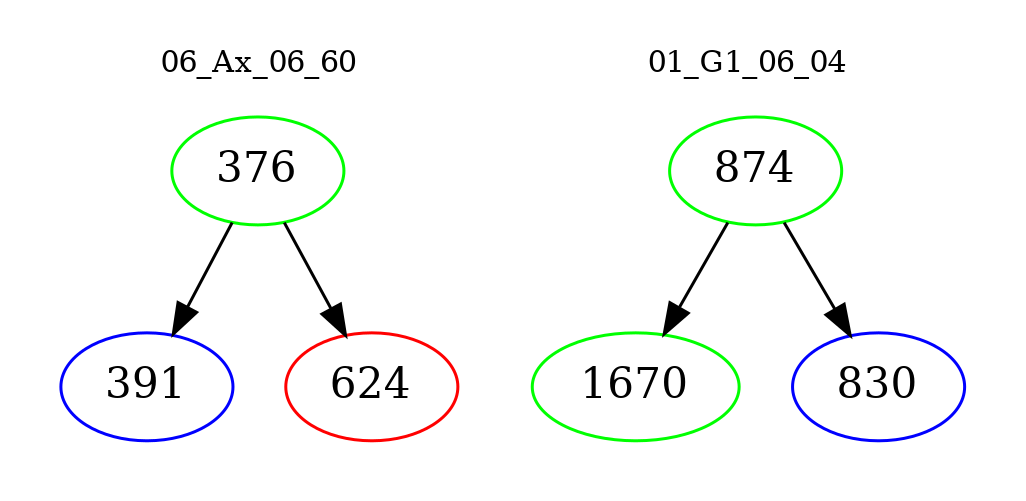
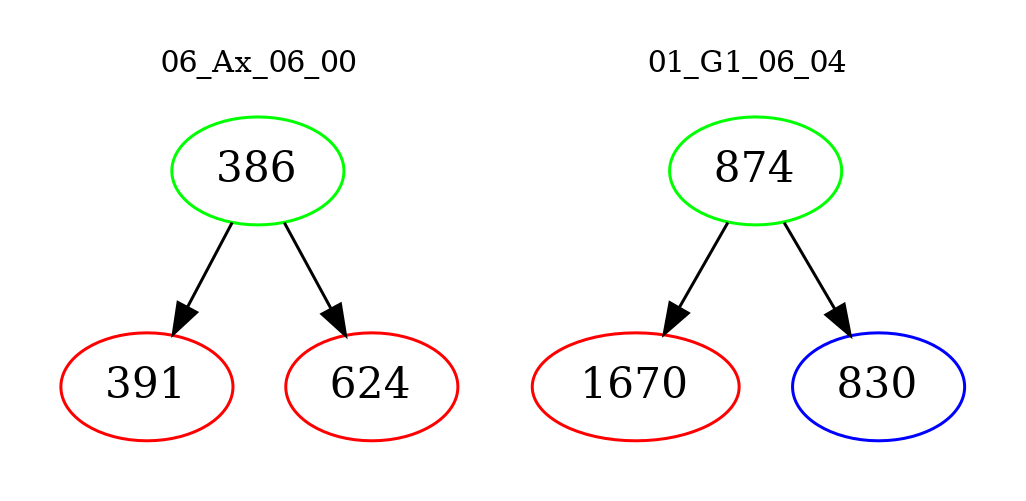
cluster "06_Ax_06_60": label "06_Ax_06_60" -> "06_Ax_06_00"
node "376": label "376" -> "386"
node "391": color blue -> red
node "1670": color green -> red
